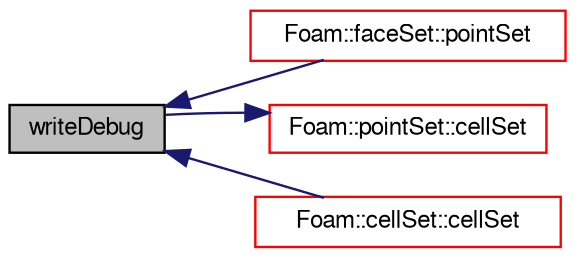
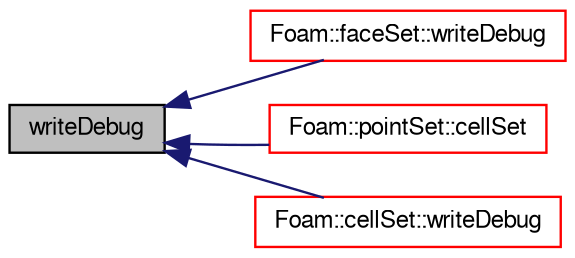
node "Foam::faceSet::pointSet": label "Foam::faceSet::pointSet" -> "Foam::faceSet::writeDebug"
edge "writeDebug" -> "Foam::pointSet::cellSet": reversed
node "Foam::cellSet::cellSet": label "Foam::cellSet::cellSet" -> "Foam::cellSet::writeDebug"
